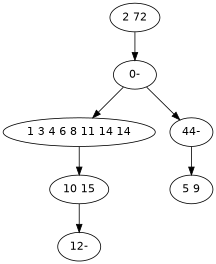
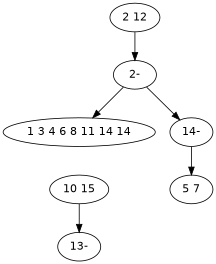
node "2 72": label "2 72" -> "2 12"
node "0-": label "0-" -> "2-"
node "44-": label "44-" -> "14-"
edge "1 3 4 6 8 11 14 14" -> "10 15": removed
node "5 9": label "5 9" -> "5 7"
node "12-": label "12-" -> "13-"
